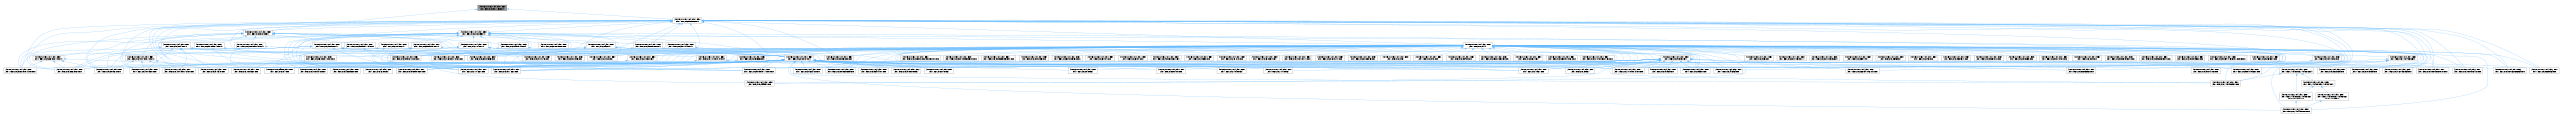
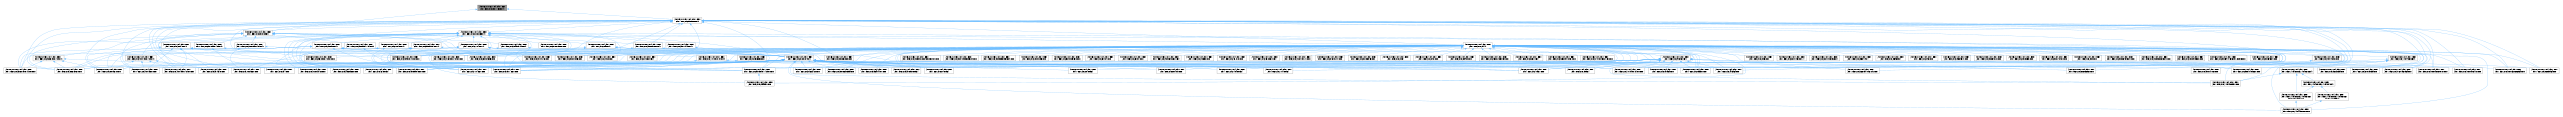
edge "/home/runner/work/doxygen /doxygen/src/htmlgen.cpp" -> "/home/runner/work/doxygen /doxygen/src/pyscanner.l": now "/home/runner/work/doxygen /doxygen/src/htmlgen.cpp" -> "/home/runner/work/doxygen /doxygen/src/util.h"
node "/home/runner/rtfgen/doxygen /doxygen/src/util.cpp": label "/home/runner/rtfgen/doxygen /doxygen/src/util.cpp" -> "/home/runner/work/doxygen /doxygen/src/util.cpp"
edge "/home/runner/work/doxygen /doxygen/src/defgen.cpp" -> "/home/runner/work/doxygen /doxygen/src/filename.h": now "/home/runner/work/doxygen /doxygen/src/defgen.cpp" -> "/home/runner/work/doxygen /doxygen/src/docbookvisitor.cpp"
